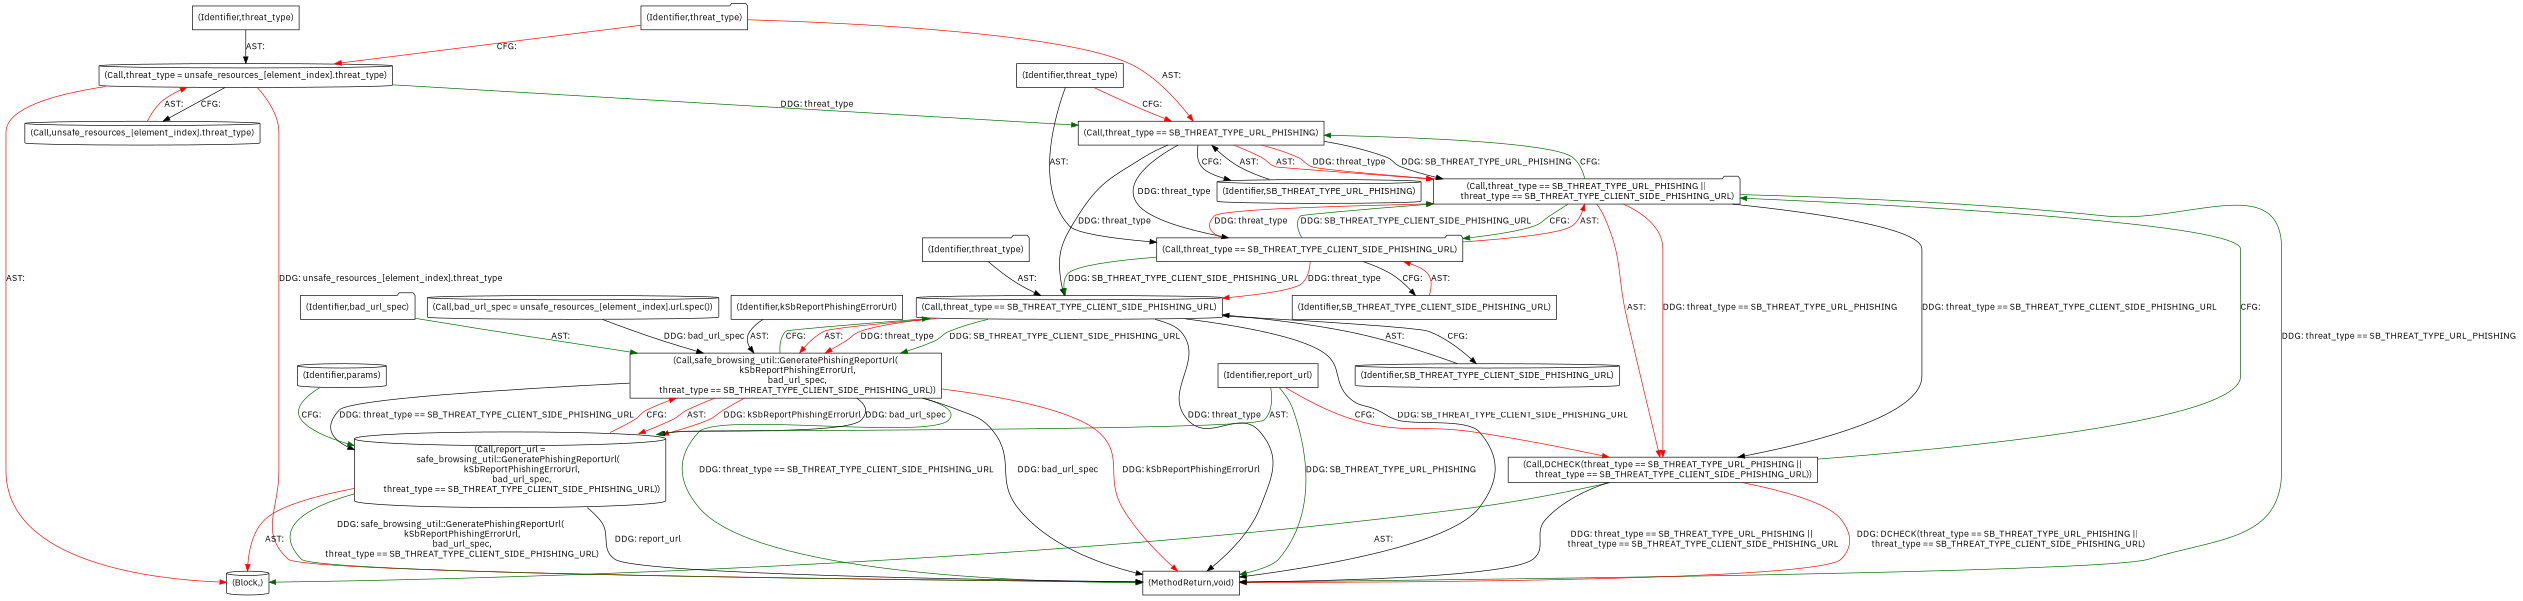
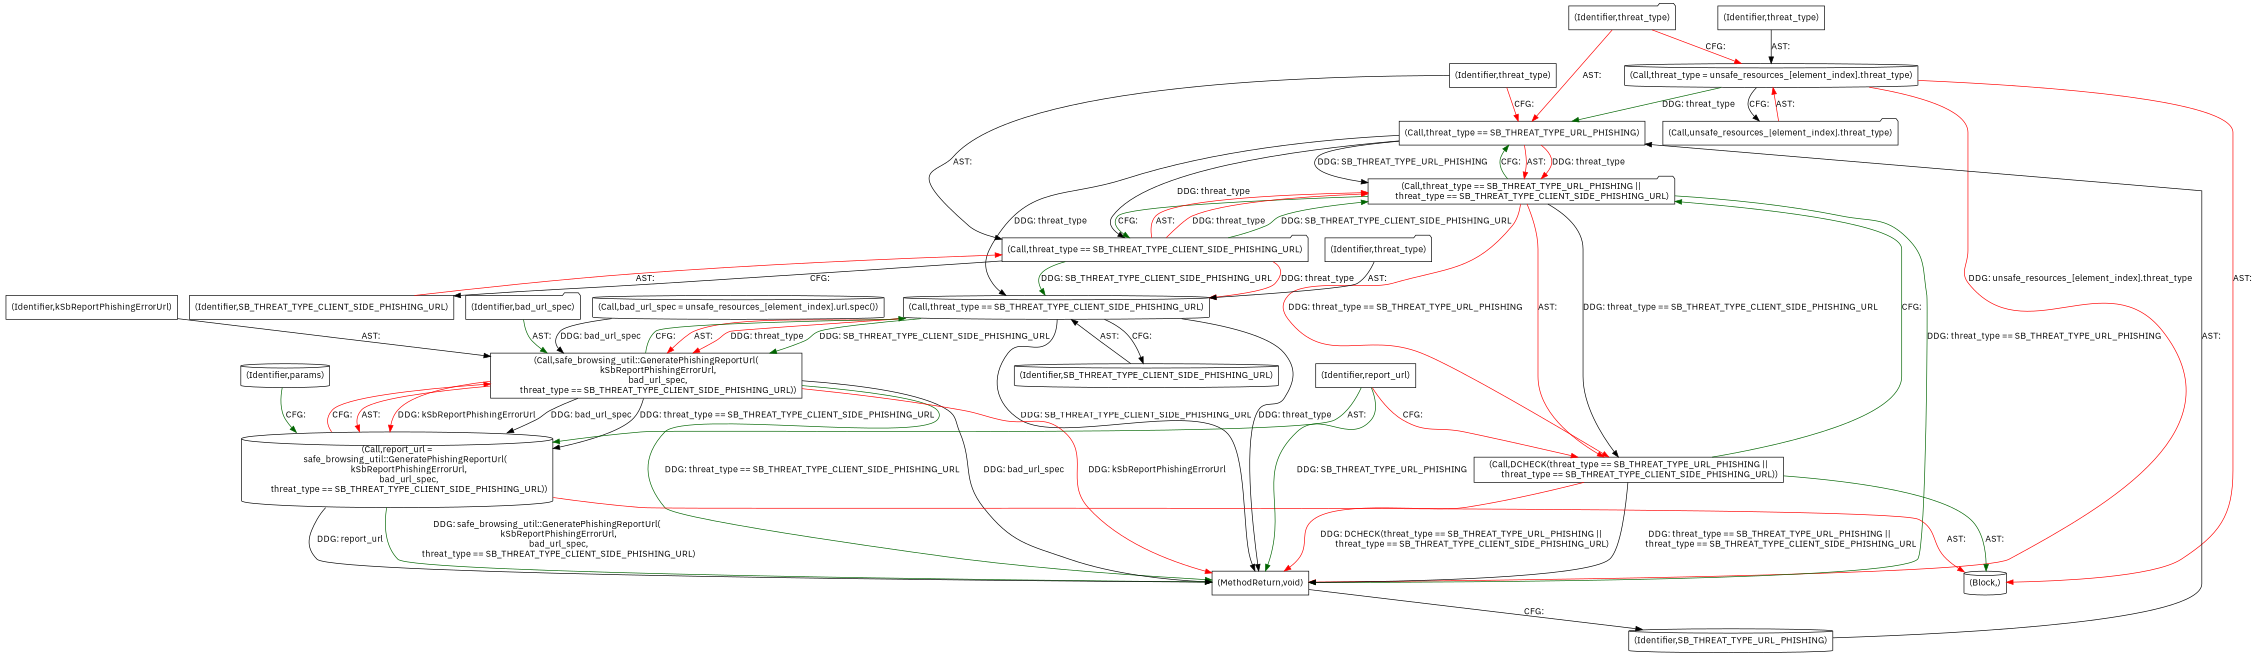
node "(Call,unsafe_resources_[element_index].threat_type)": shape cylinder -> folder
edge "(Call,threat_type == SB_THREAT_TYPE_URL_PHISHING)" -> "(Identifier,SB_THREAT_TYPE_URL_PHISHING)": now "(MethodReturn,void)" -> "(Identifier,SB_THREAT_TYPE_URL_PHISHING)"
